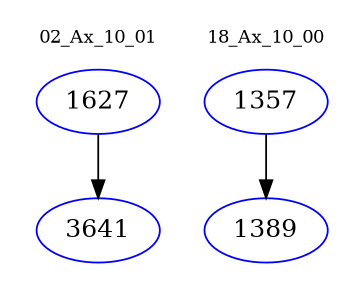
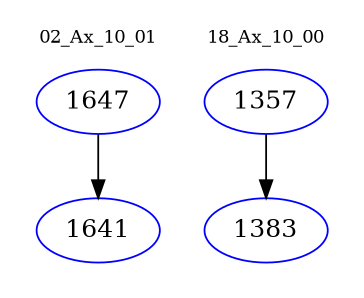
node "1627": label "1627" -> "1647"
node "3641": label "3641" -> "1641"
node "1389": label "1389" -> "1383"
